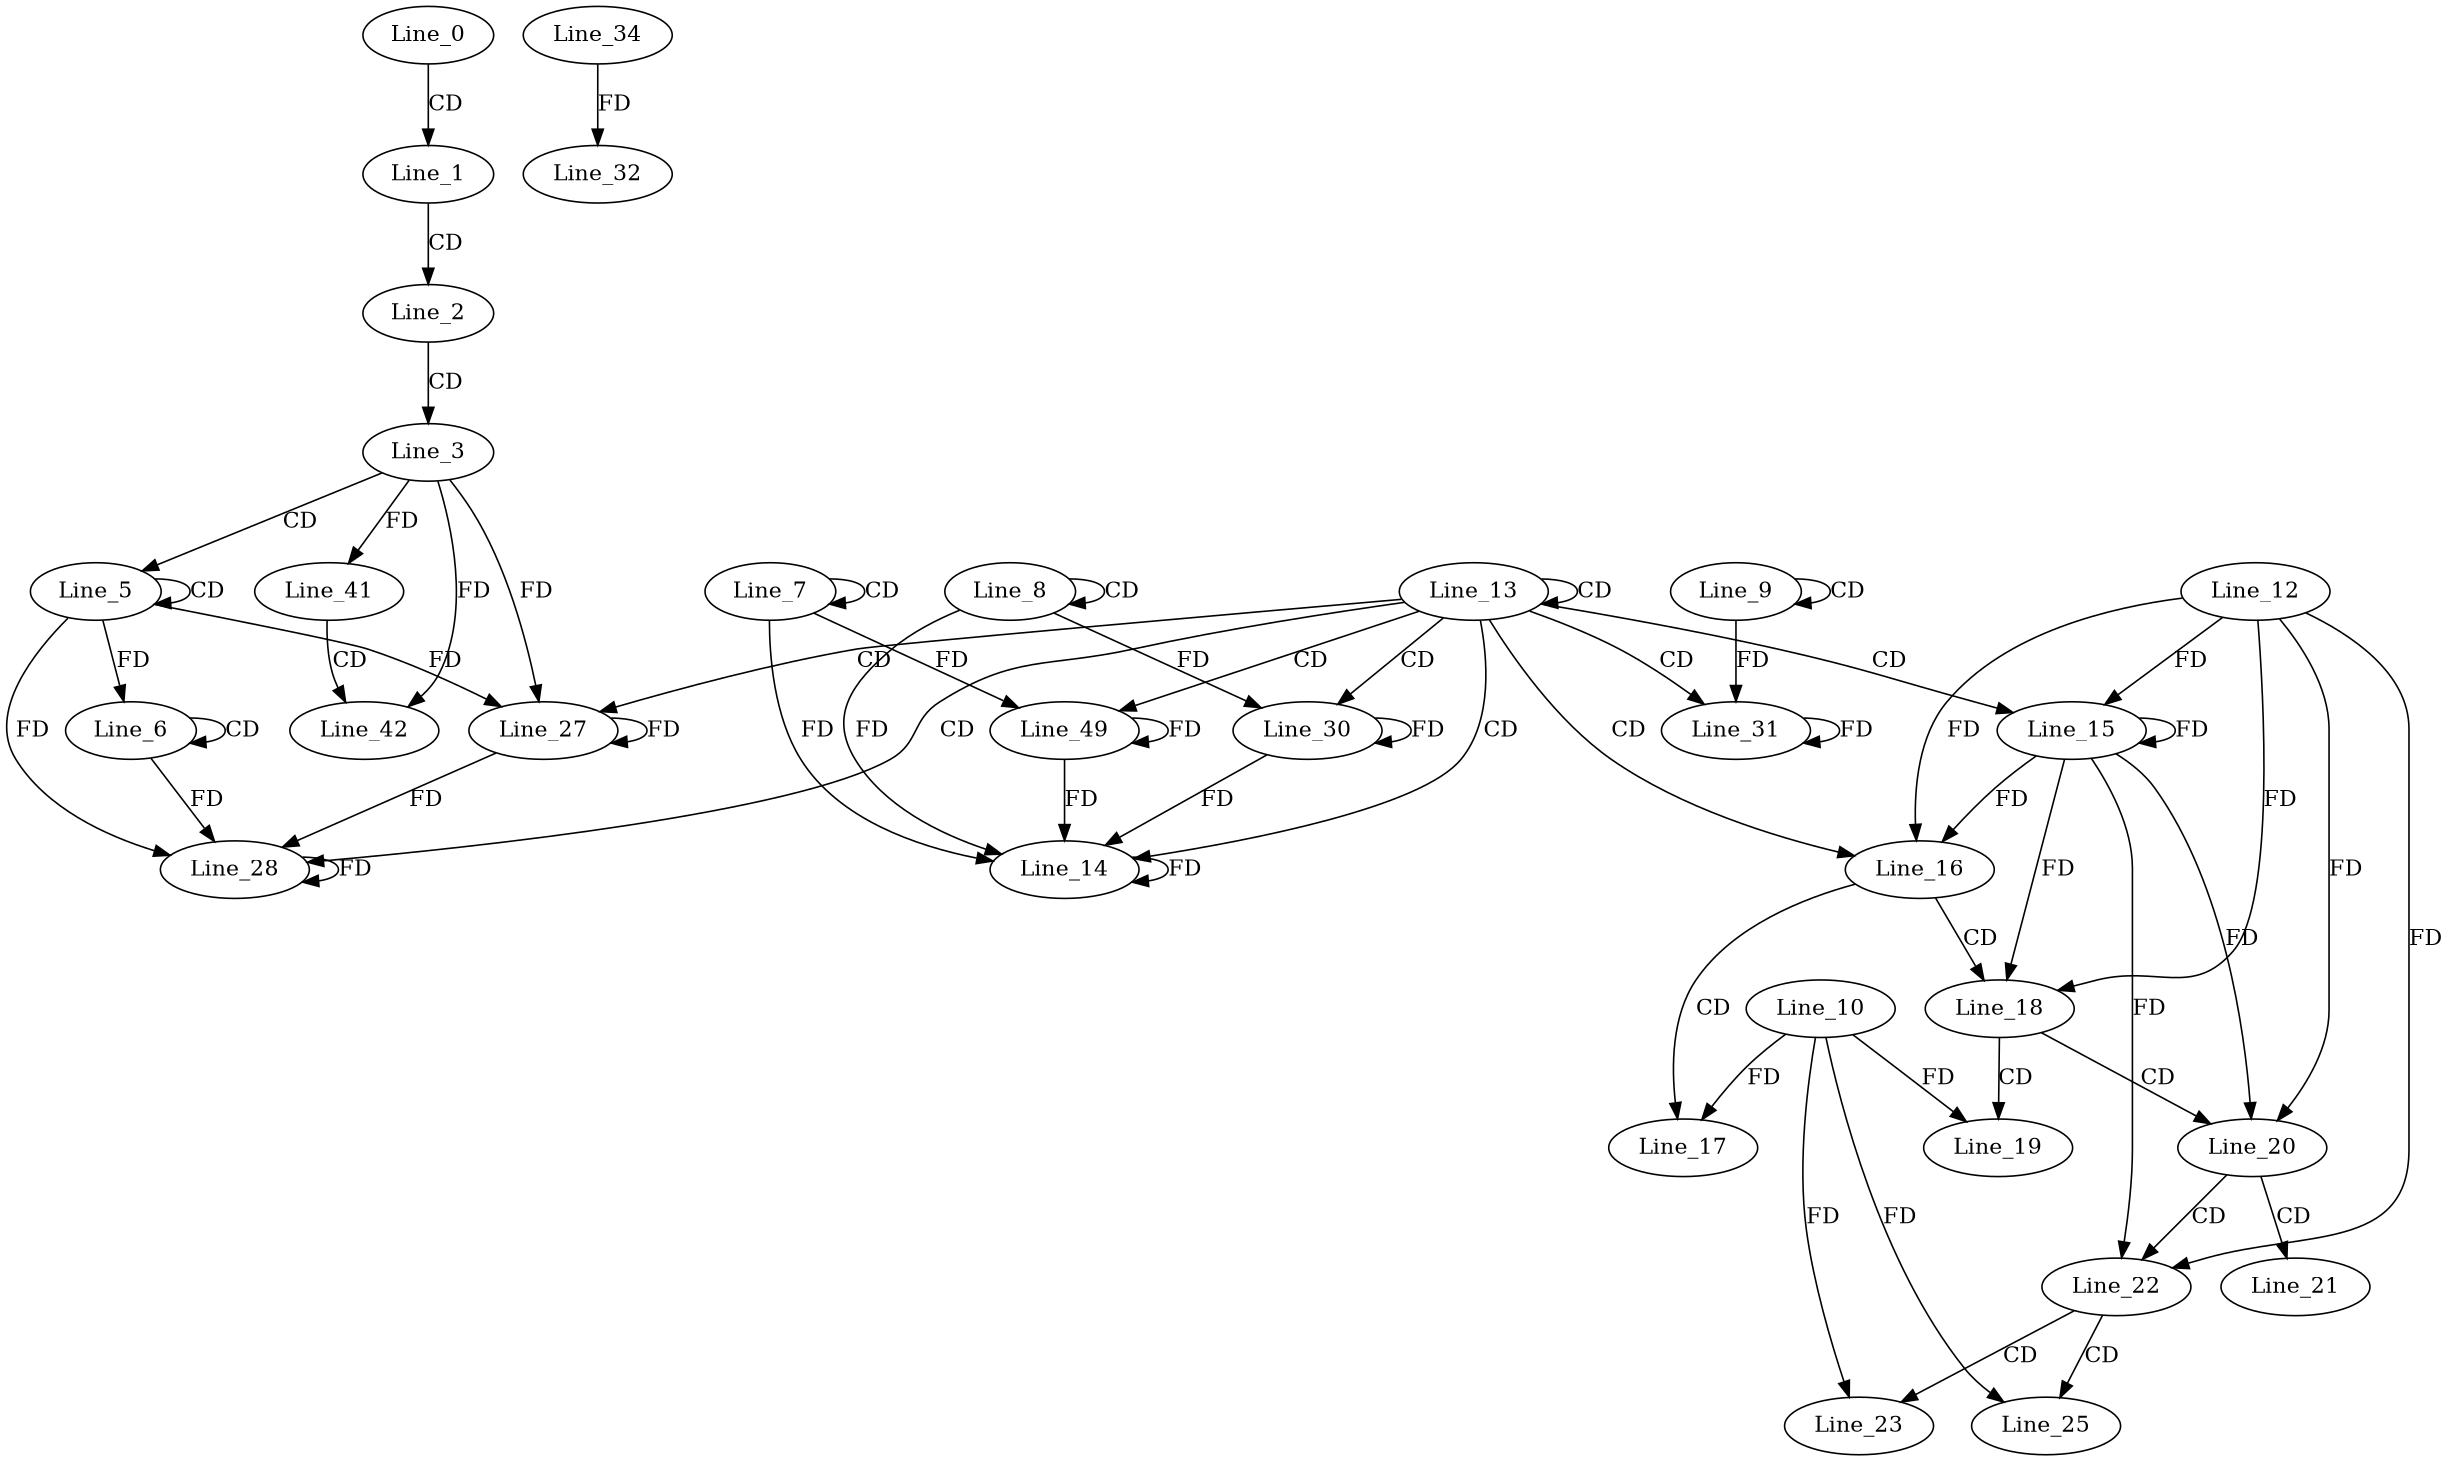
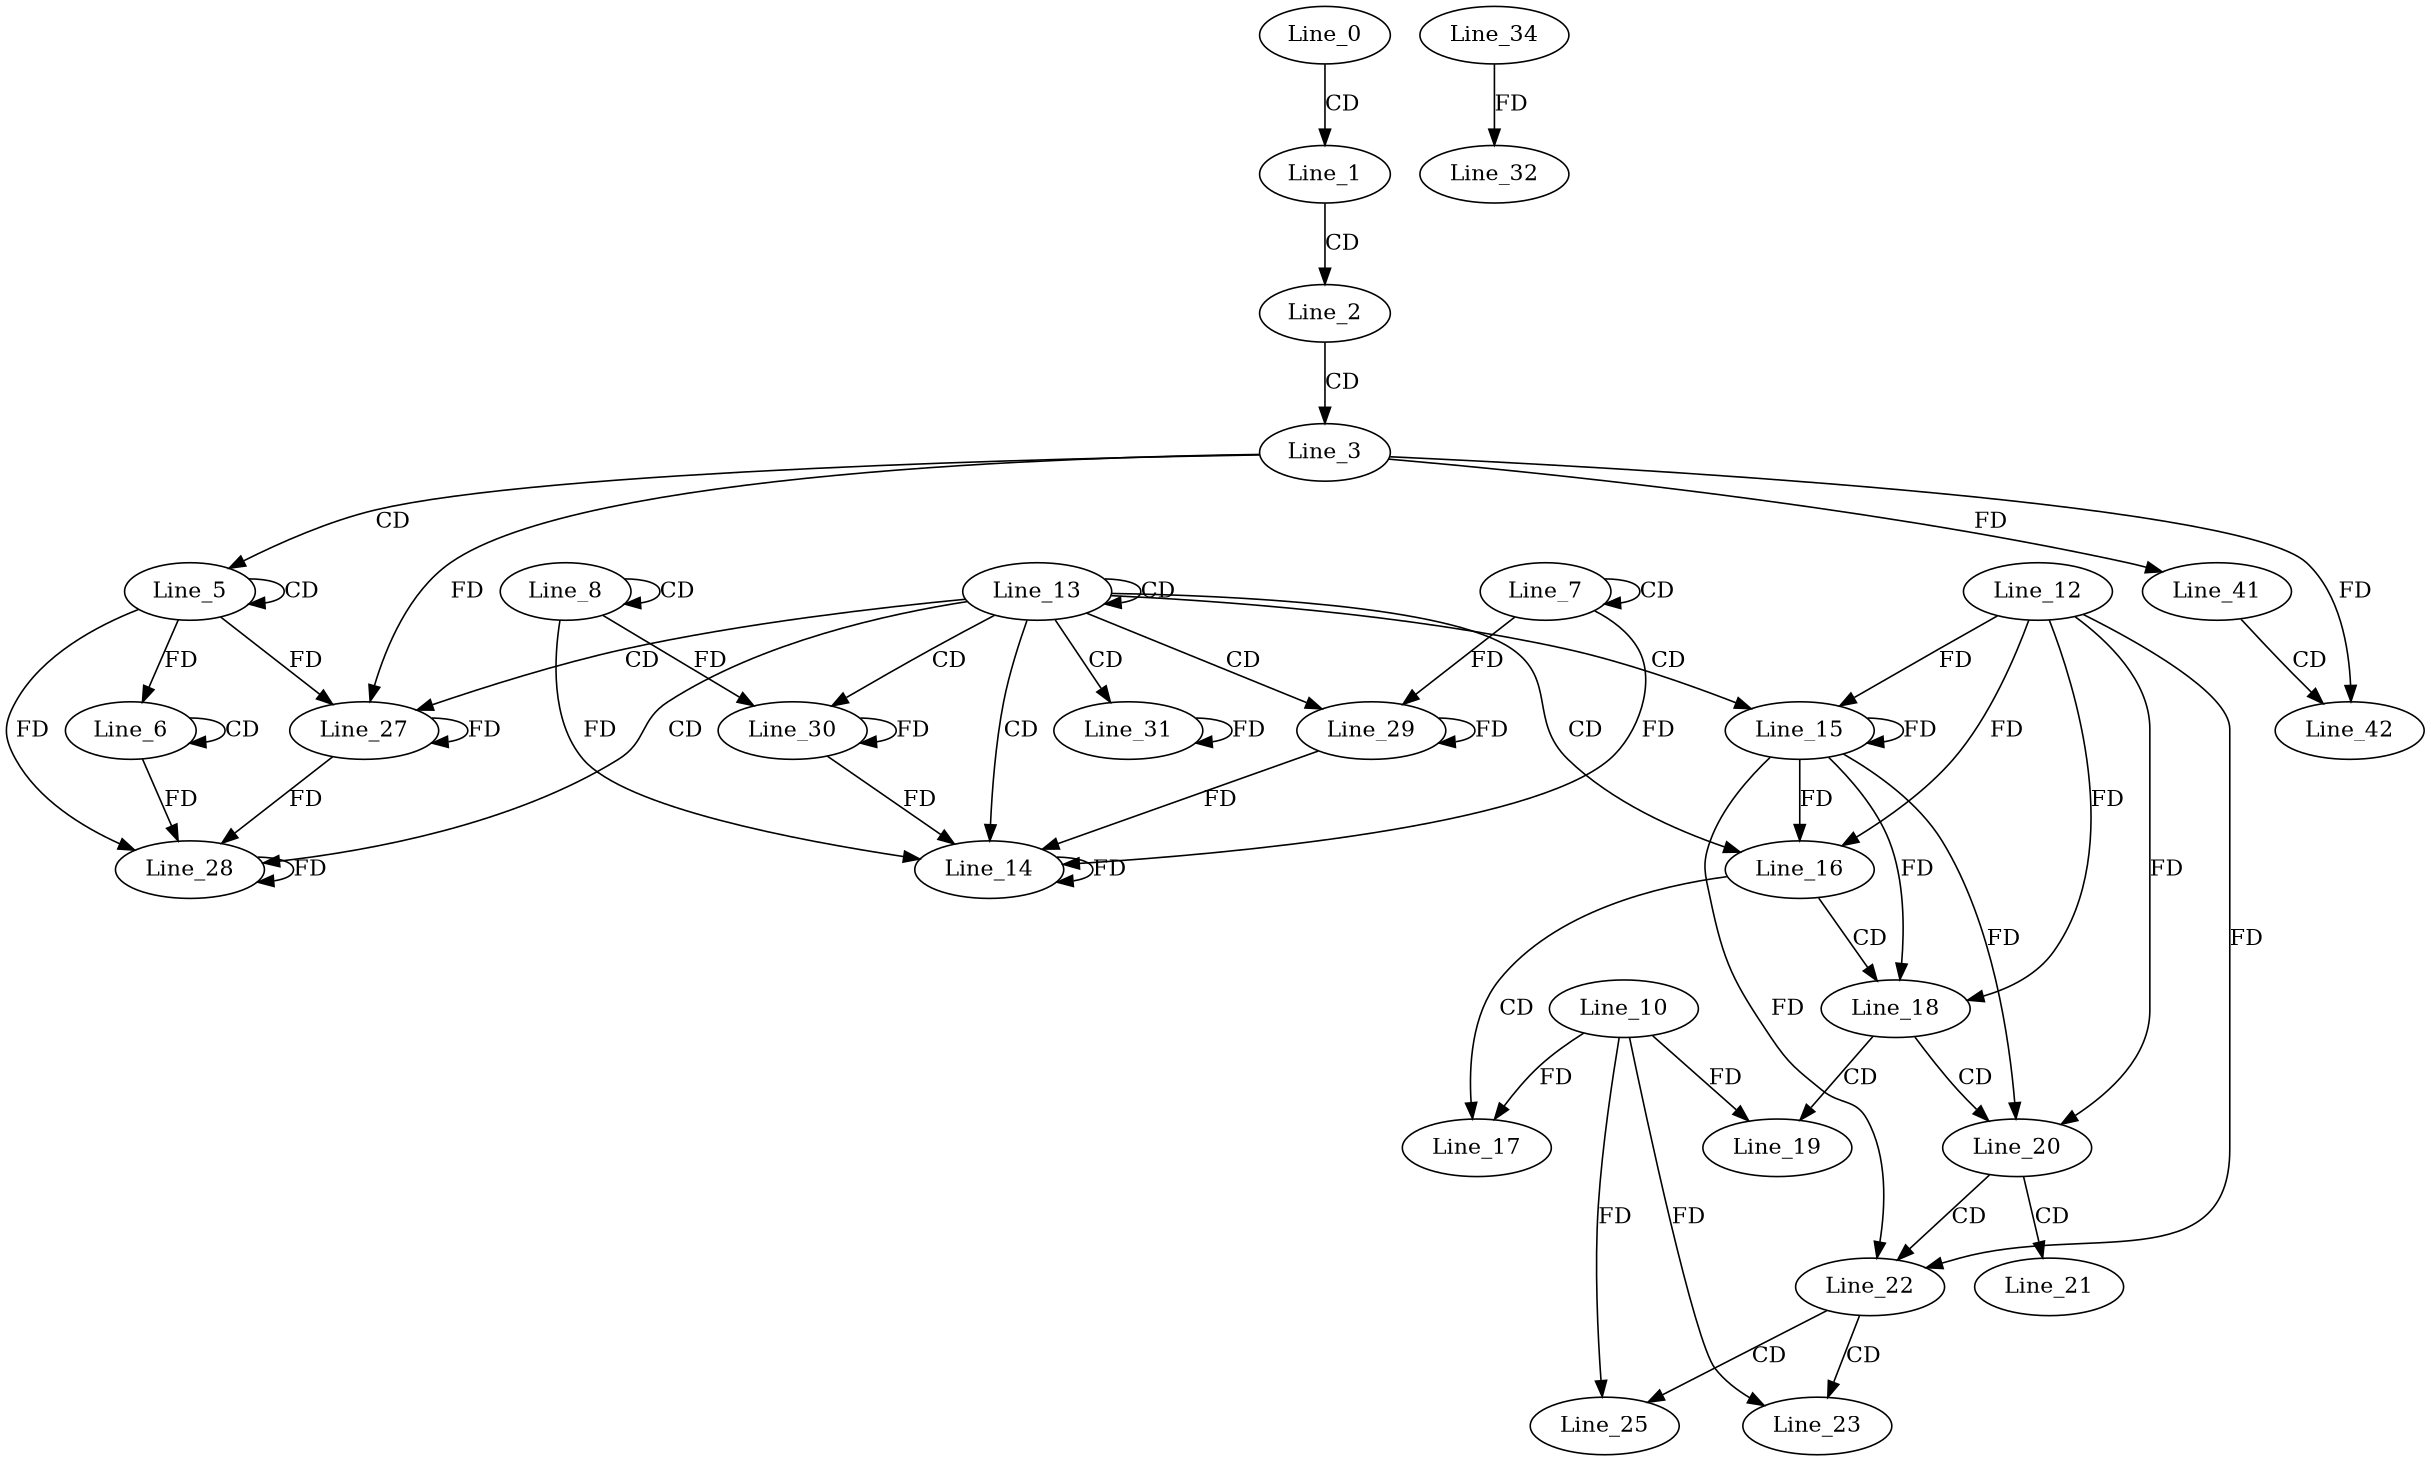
node "Line_9": removed
node "Line_49": label "Line_49" -> "Line_29"
